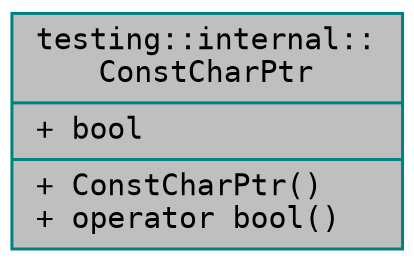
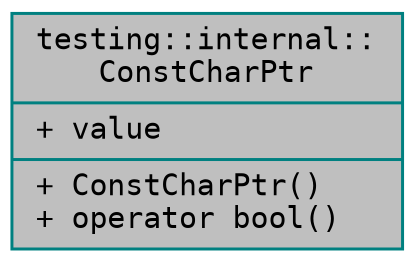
node "testing::internal::": text "+ bool" -> "+ value"
